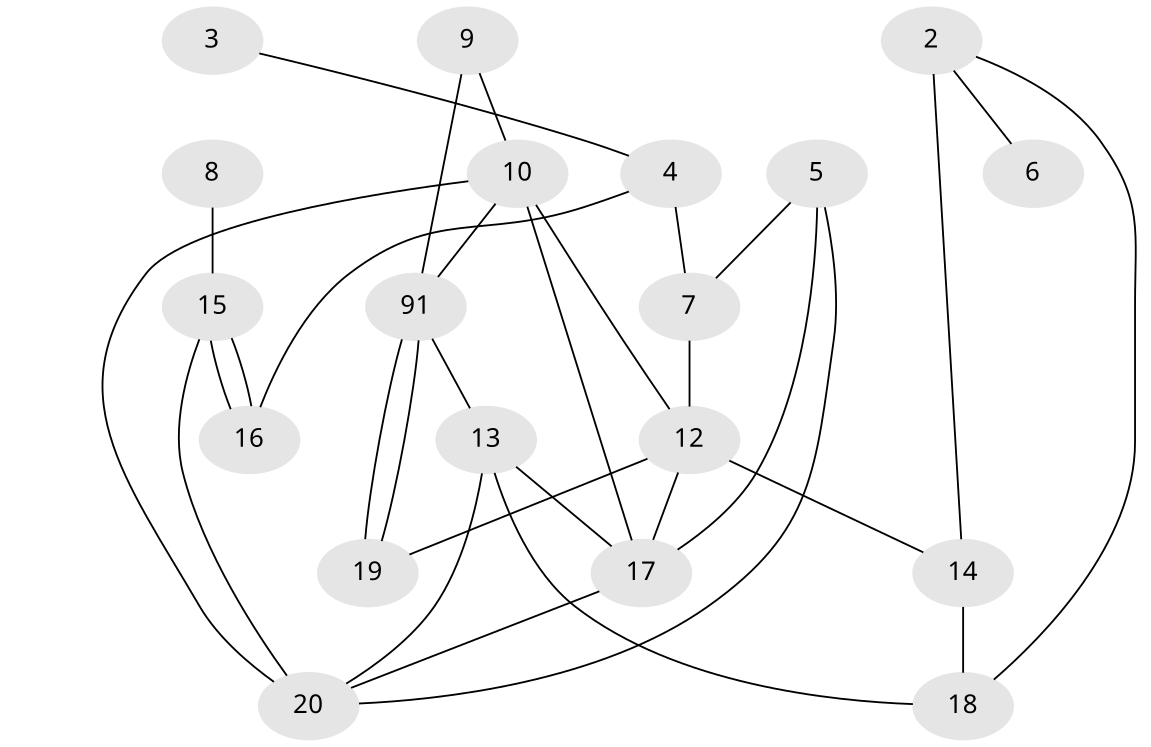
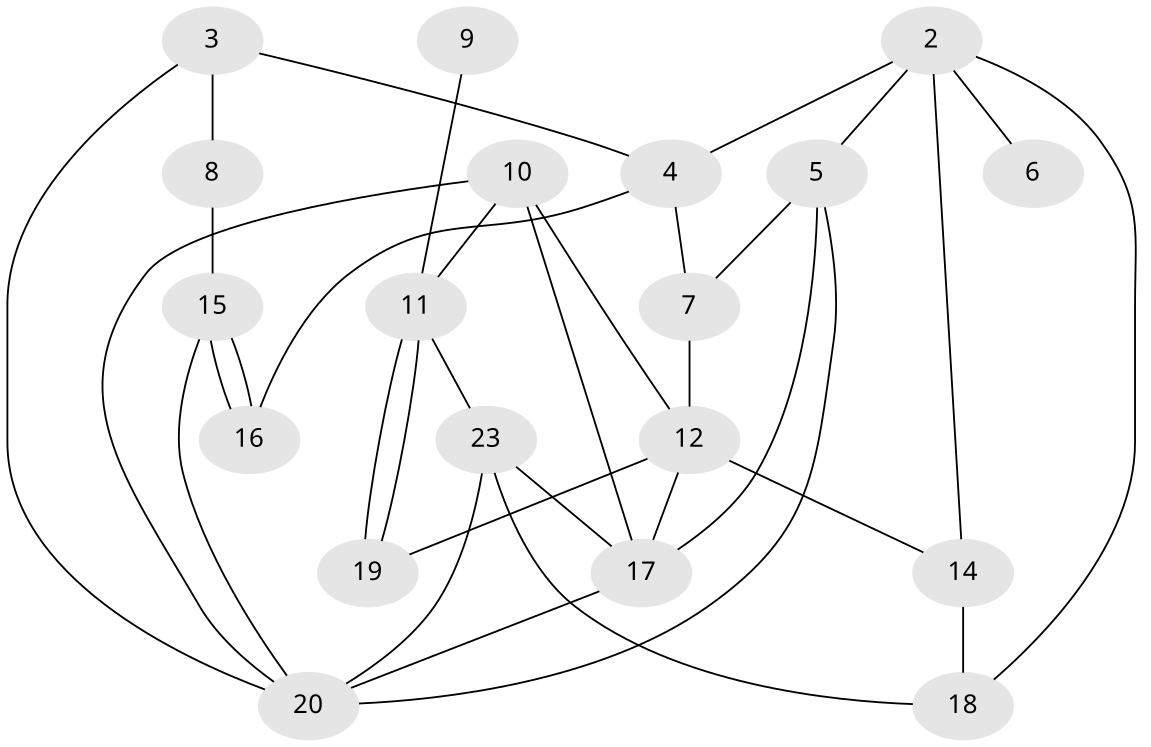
edge "9" -- "10": removed
edge "3" -- "8": added
edge "2" -- "4": added
edge "2" -- "5": added
node "91": label "91" -> "11"
edge "3" -- "20": added
node "13": label "13" -> "23"
